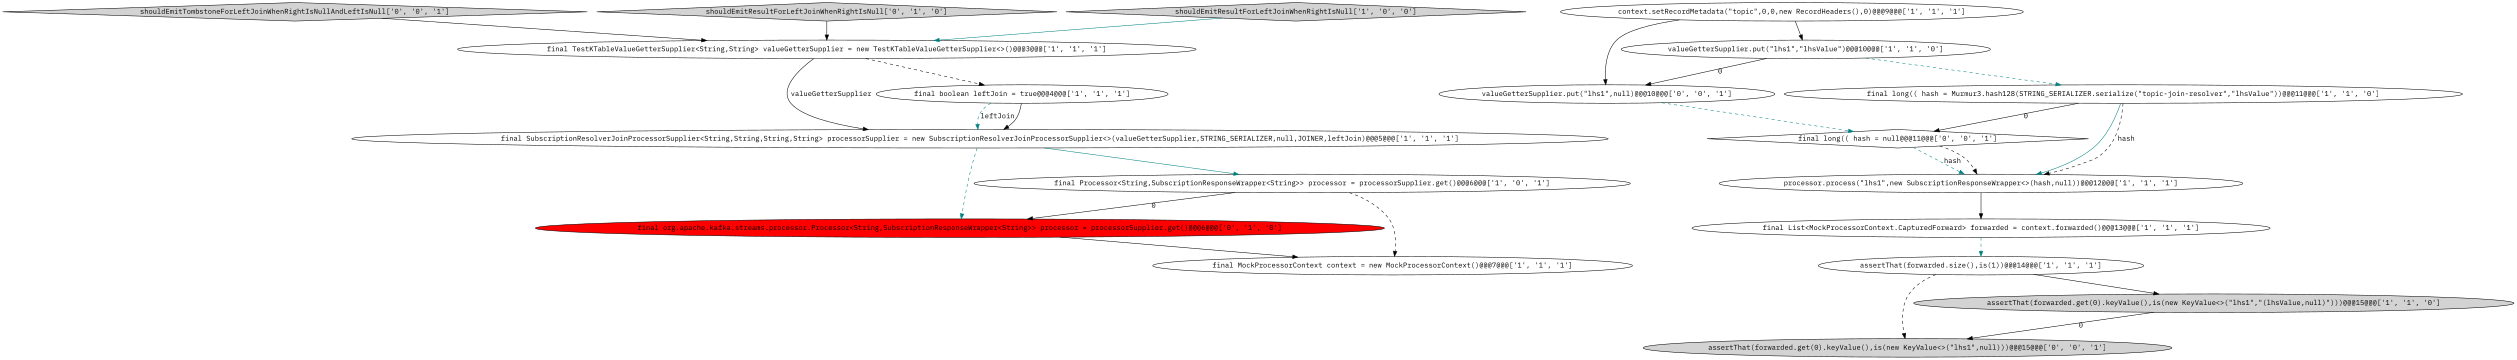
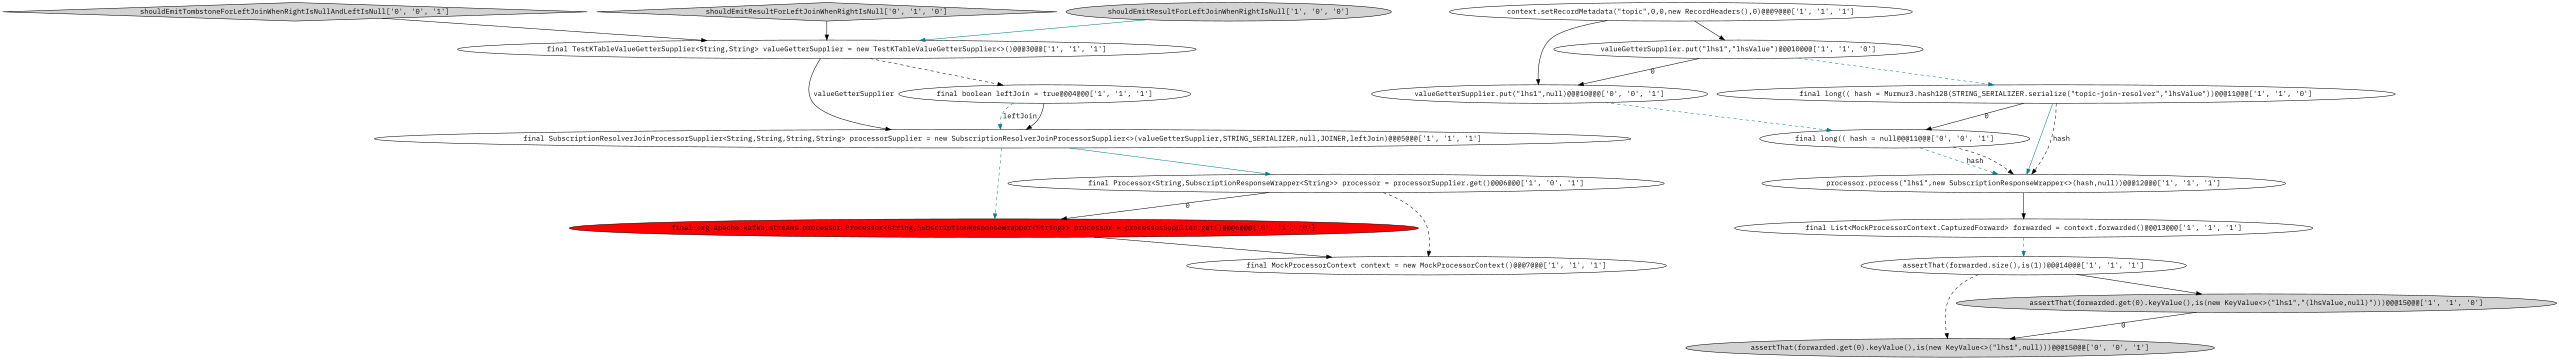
node "shouldEmitResultForLeftJoinWhenRightIsNull['1', '0', '0']": shape diamond -> ellipse
node "final long(( hash = null@@@11@@@['0', '0', '1']": shape diamond -> ellipse
